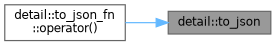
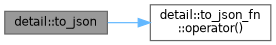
edge "detail::to_json_fn ::operator()" -> "detail::to_json": reversed
